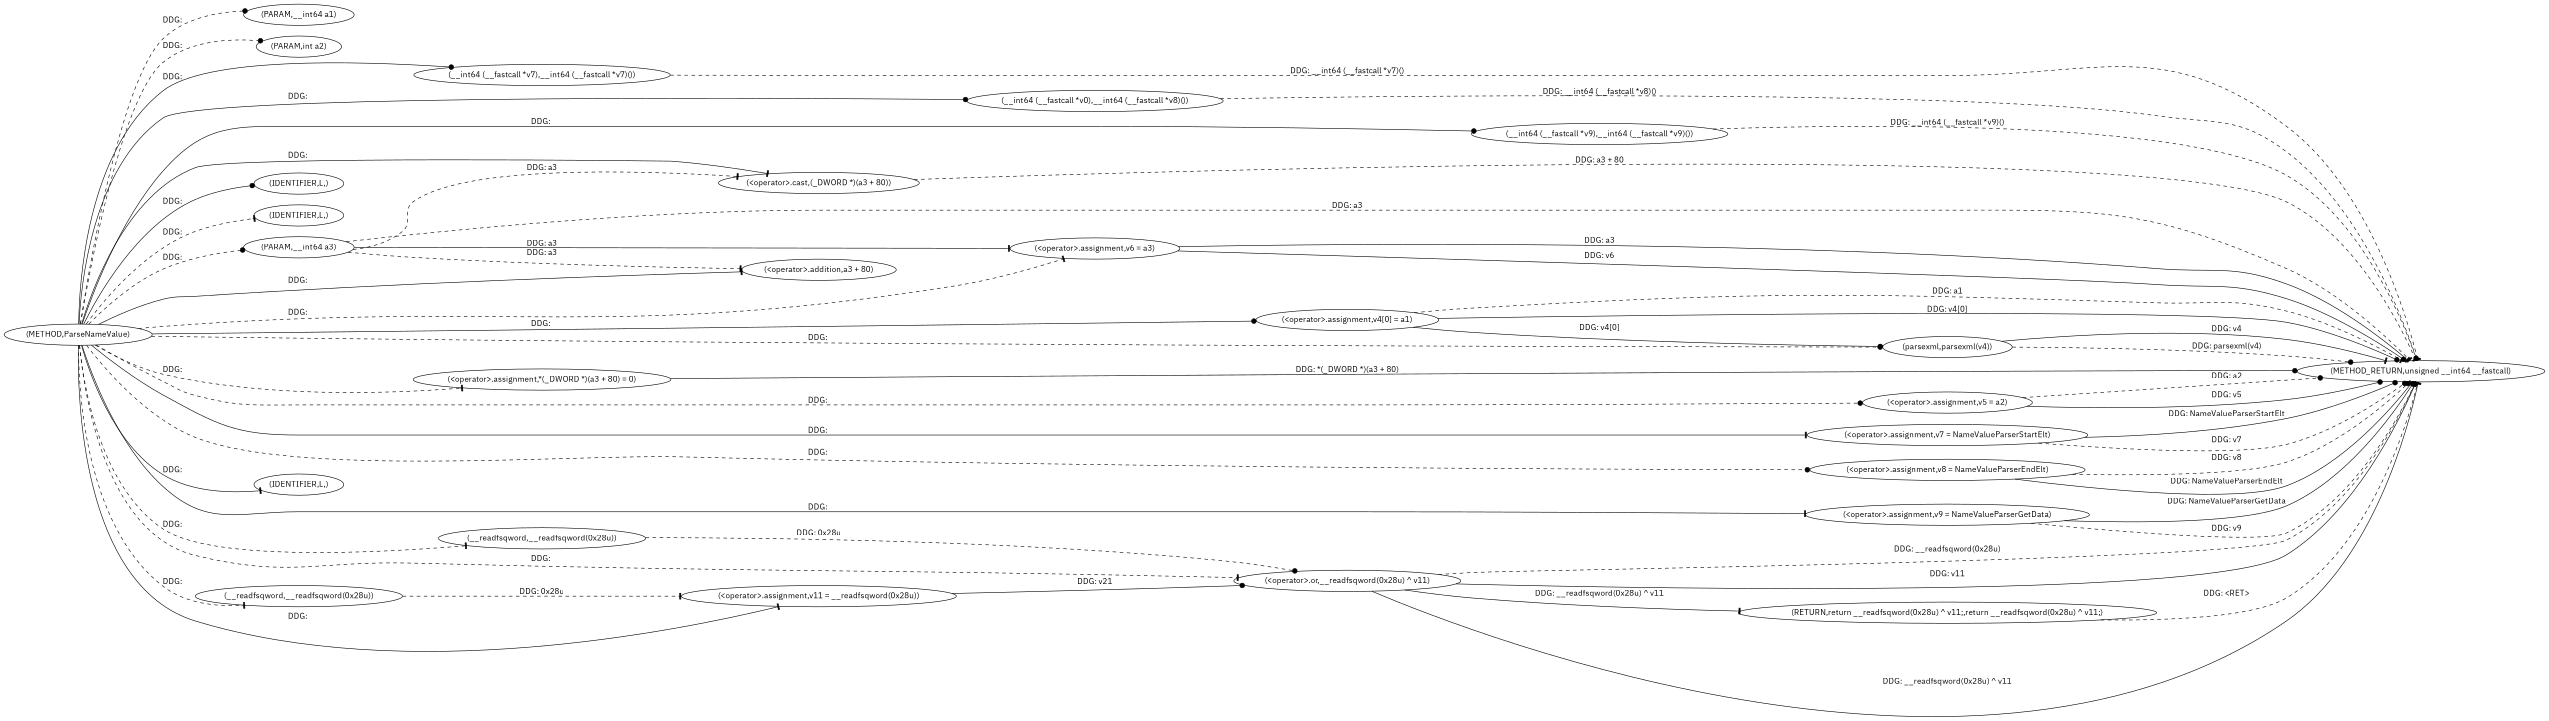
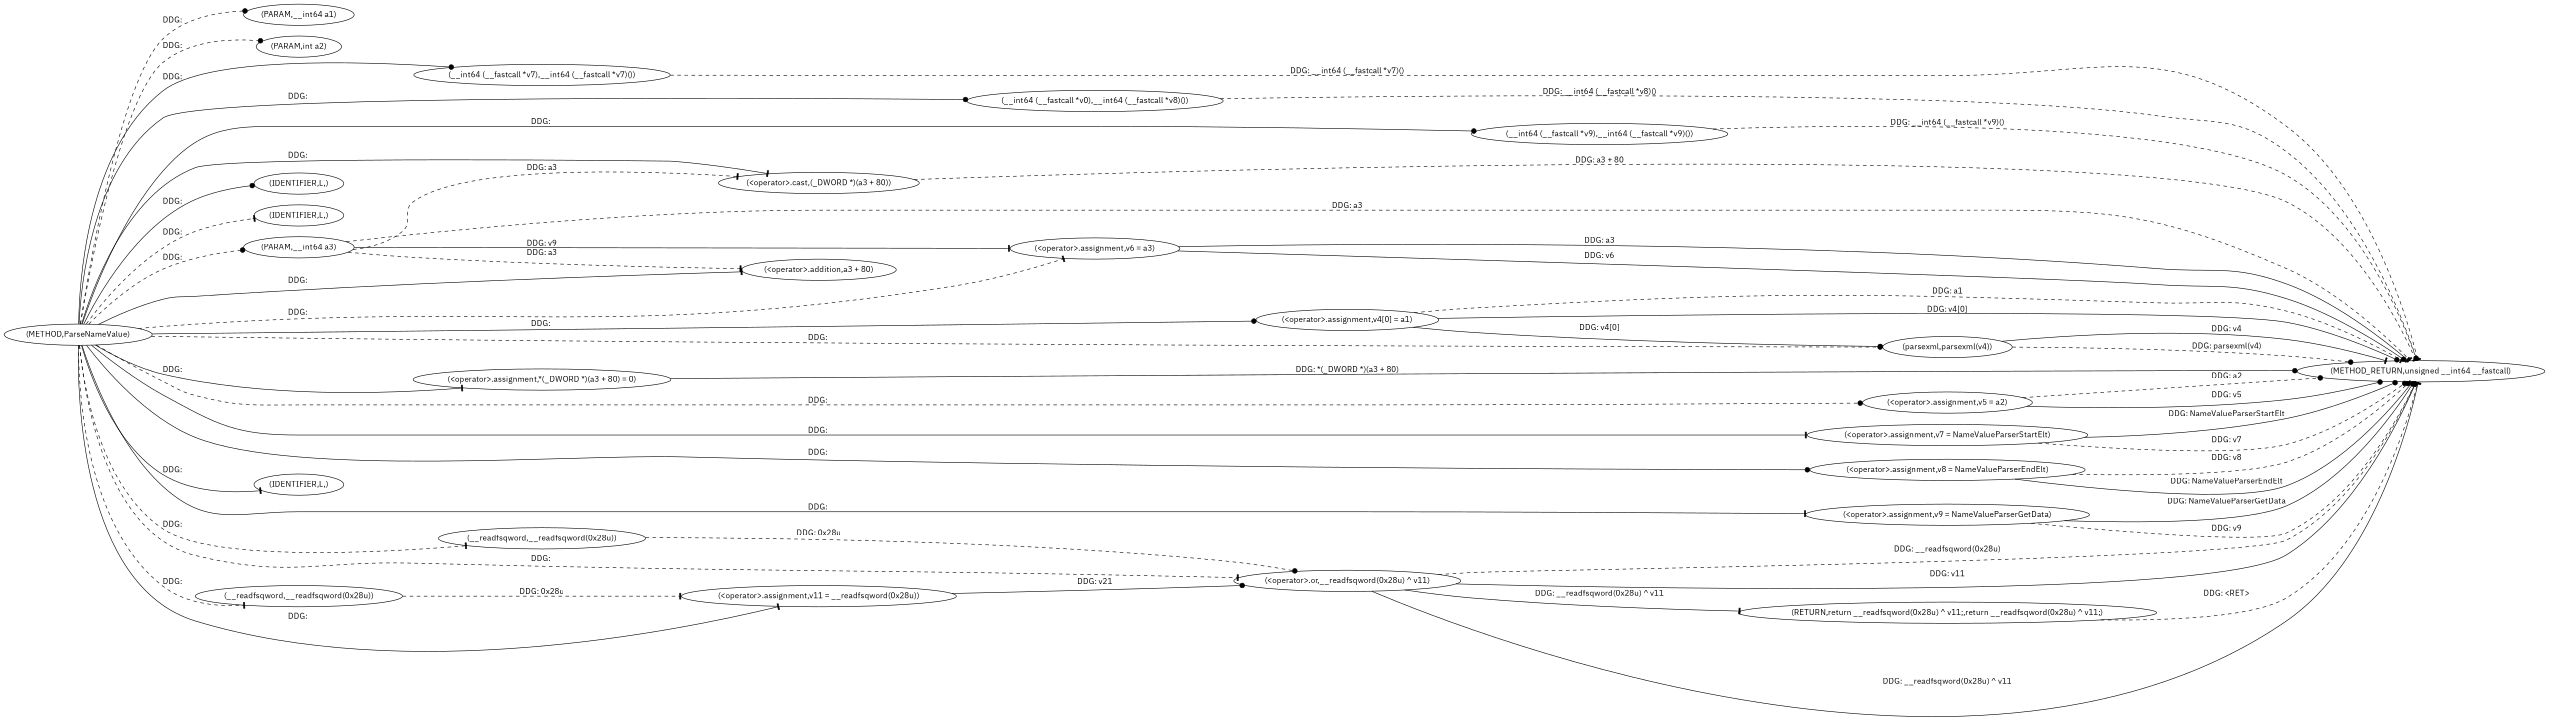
edge "(PARAM,__int64 a3)" -> "(<operator>.assignment,v6 = a3)": label "DDG: a3" -> "DDG: v9"
edge "(METHOD,ParseNameValue)" -> "(<operator>.assignment,*(_DWORD *)(a3 + 80) = 0)": style dashed -> solid
edge "(METHOD,ParseNameValue)" -> "(<operator>.assignment,v8 = NameValueParserEndElt)": style dashed -> solid
